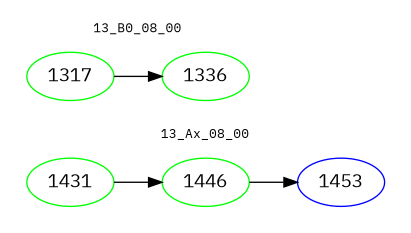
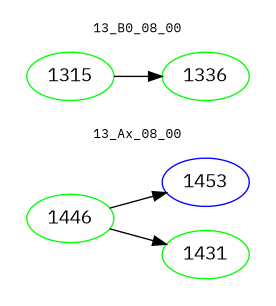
node "1317": label "1317" -> "1315"
edge "1431" -> "1446": reversed
